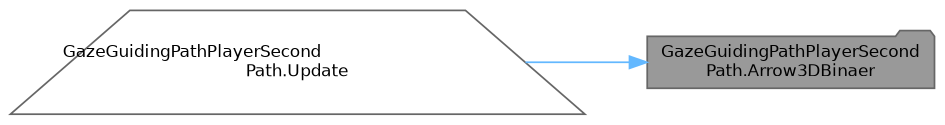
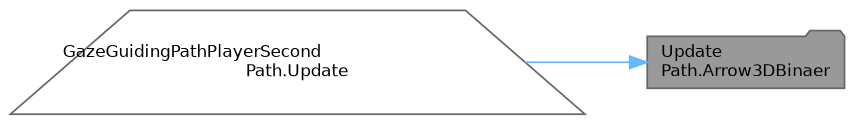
node "GazeGuidingPathPlayerSecond Path.Arrow3DBinaer": label "GazeGuidingPathPlayerSecond Path.Arrow3DBinaer" -> "Update Path.Arrow3DBinaer"
